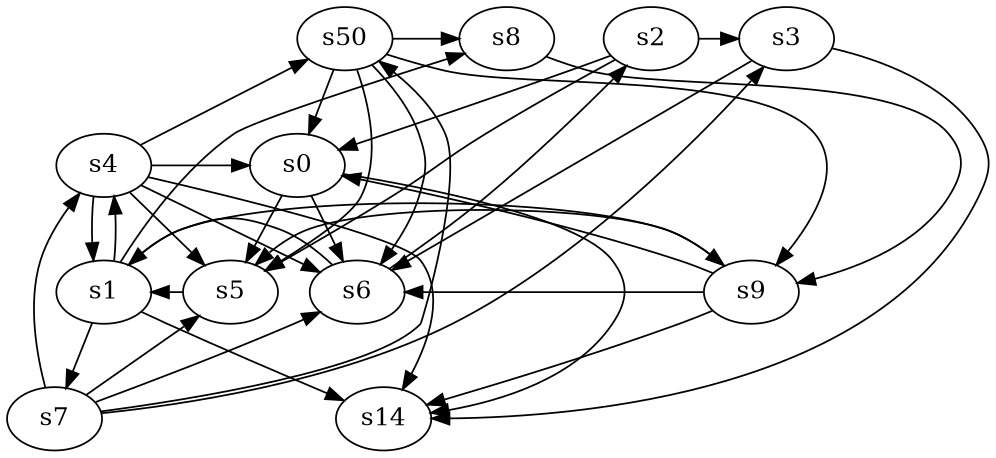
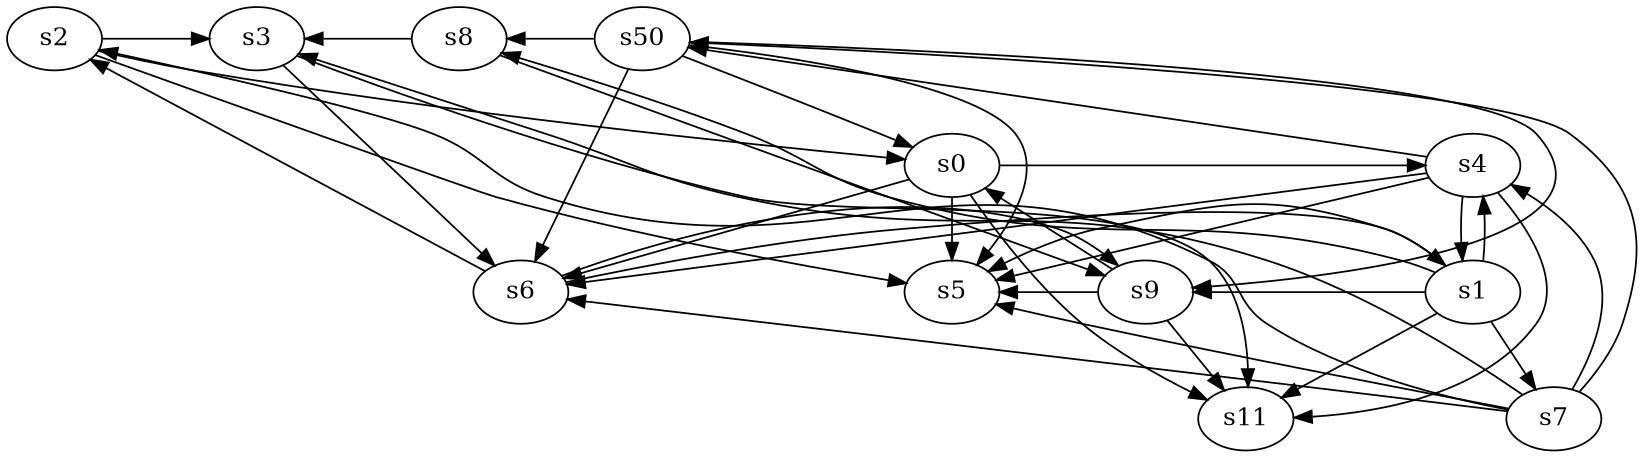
edge "s8" -> "s3": added
edge "s4" -> "s0": reversed
edge "s7" -> "s2": added
edge "s5" -> "s1": reversed
edge "s9" -> "s6": reversed
node "s14": label "s14" -> "s11"
